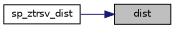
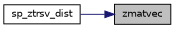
node "dist": label "dist" -> "zmatvec"
